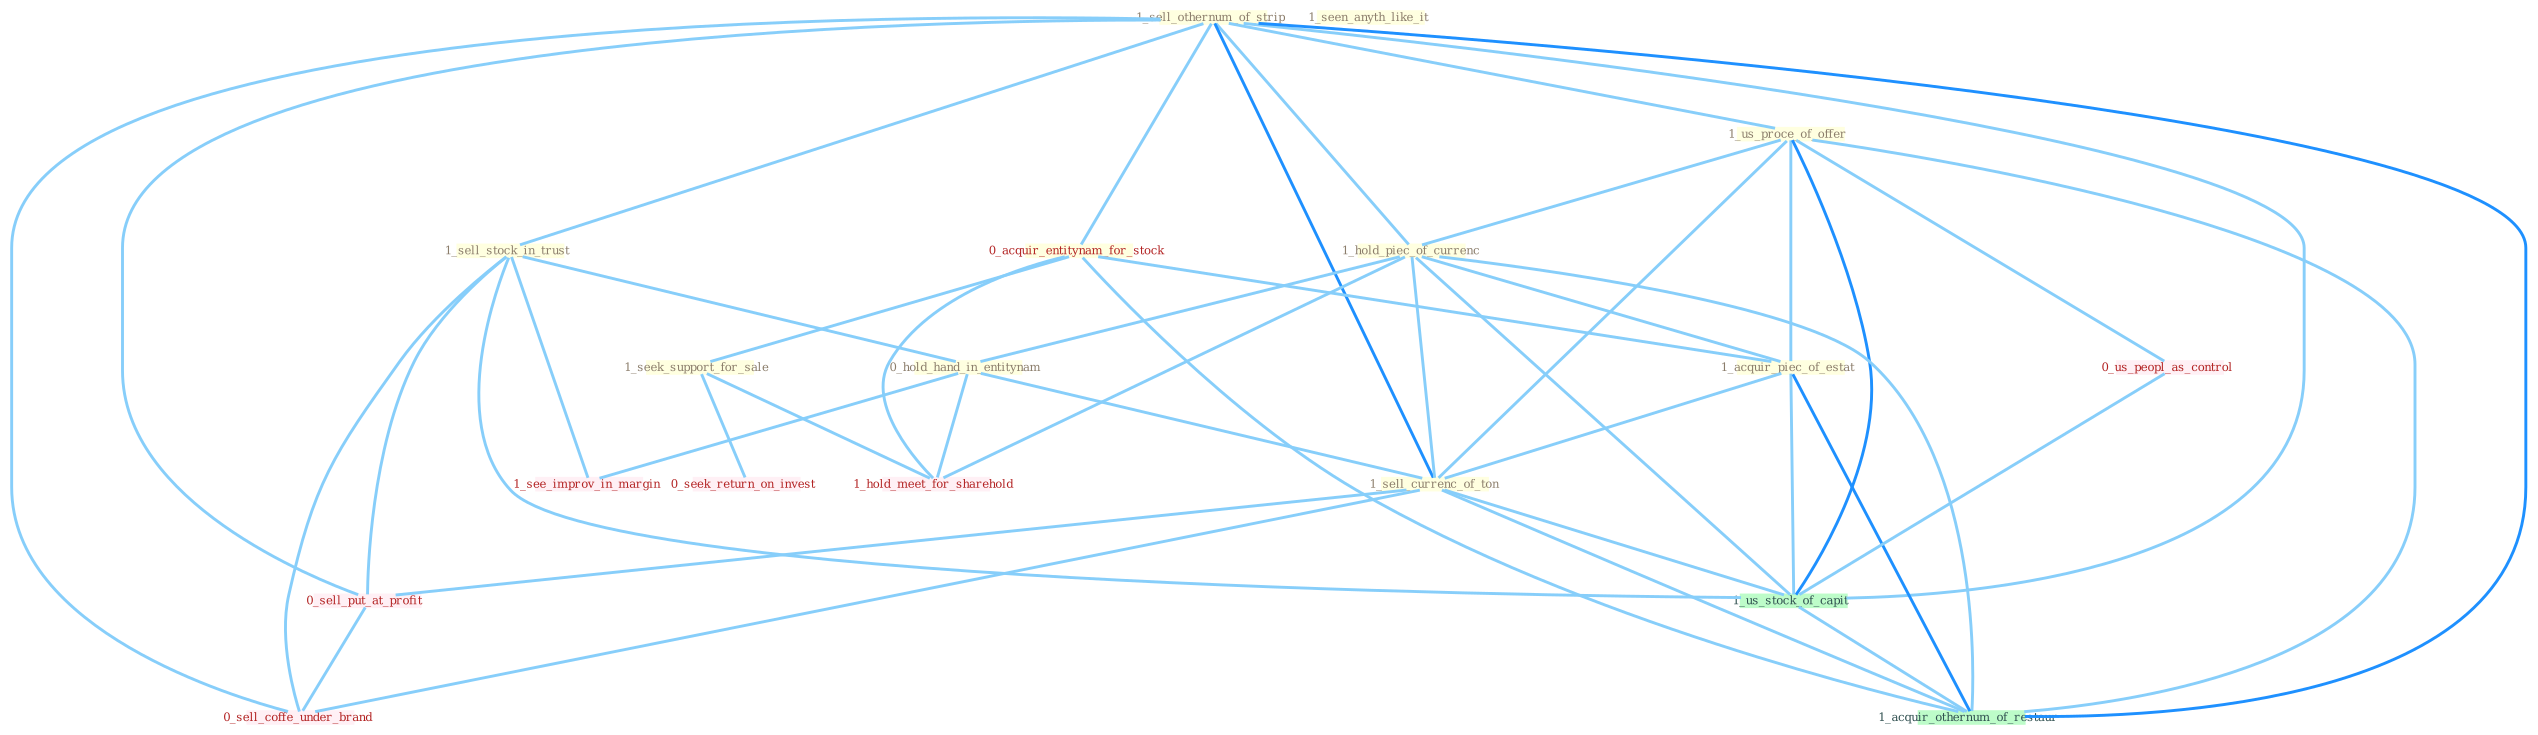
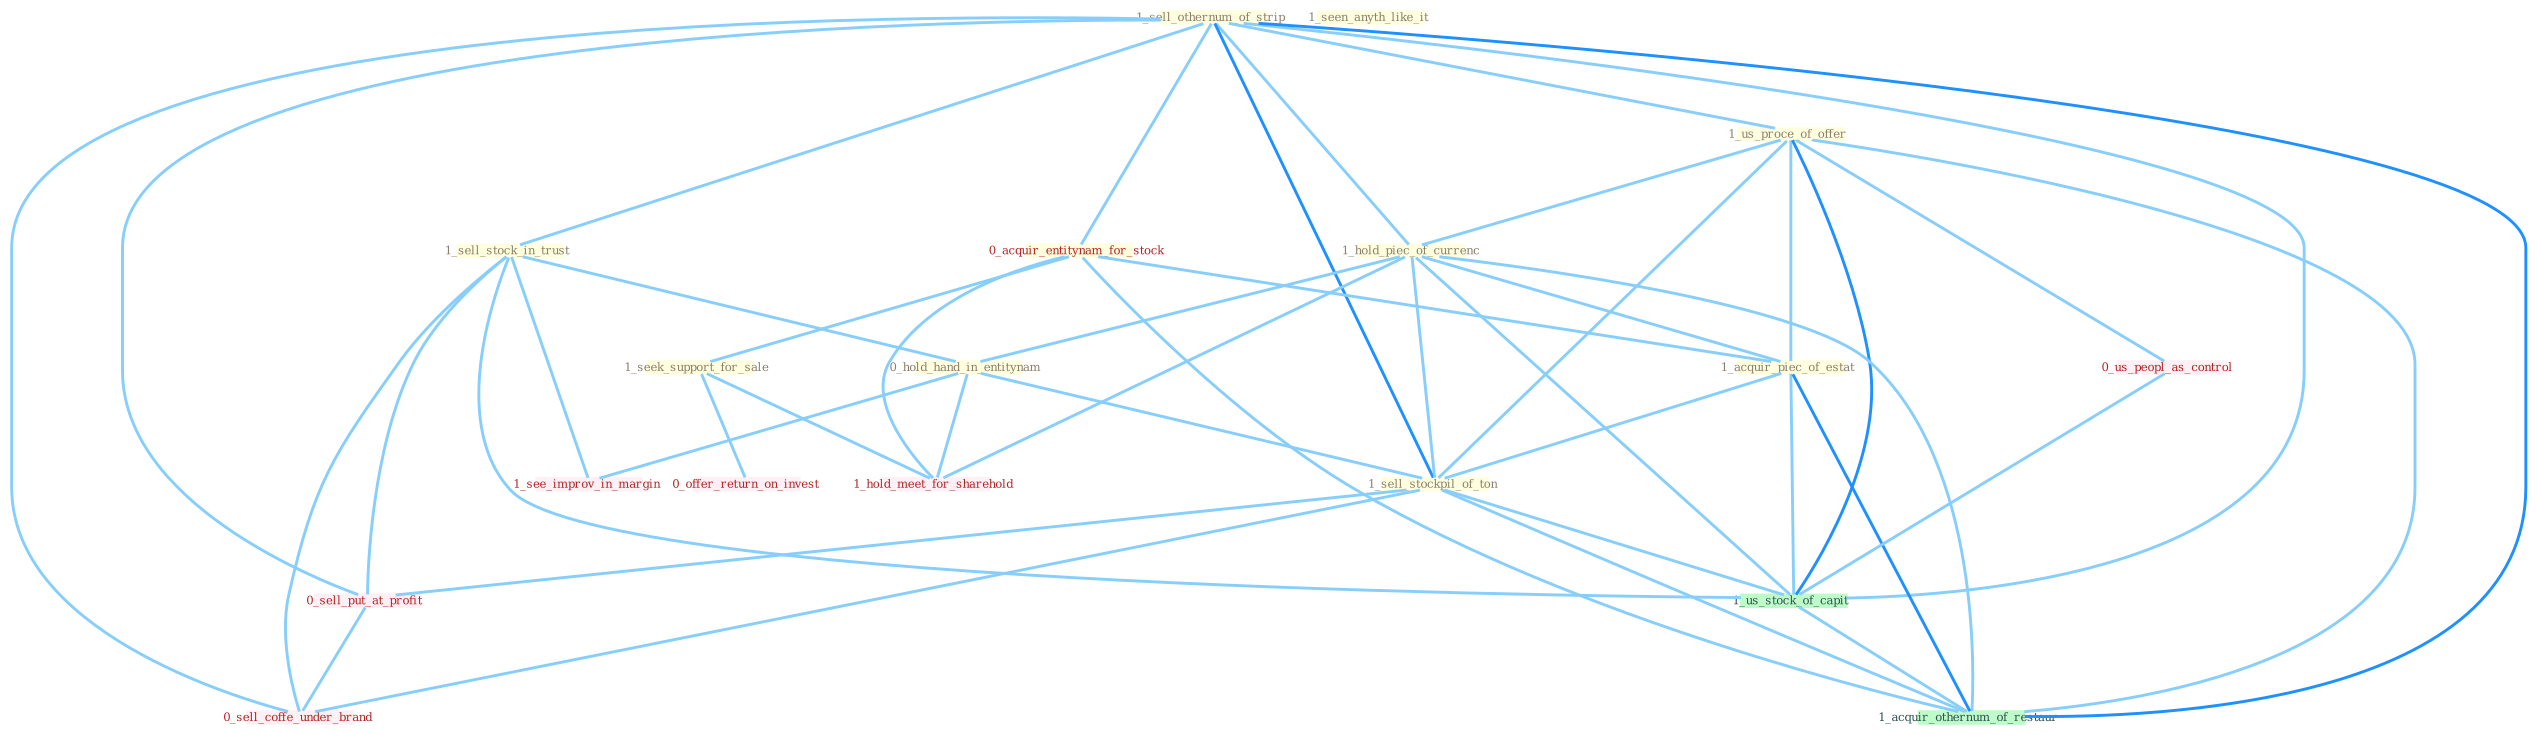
node "0_seek_return_on_invest": label "0_seek_return_on_invest" -> "0_offer_return_on_invest"
node "1_sell_currenc_of_ton": label "1_sell_currenc_of_ton" -> "1_sell_stockpil_of_ton"
